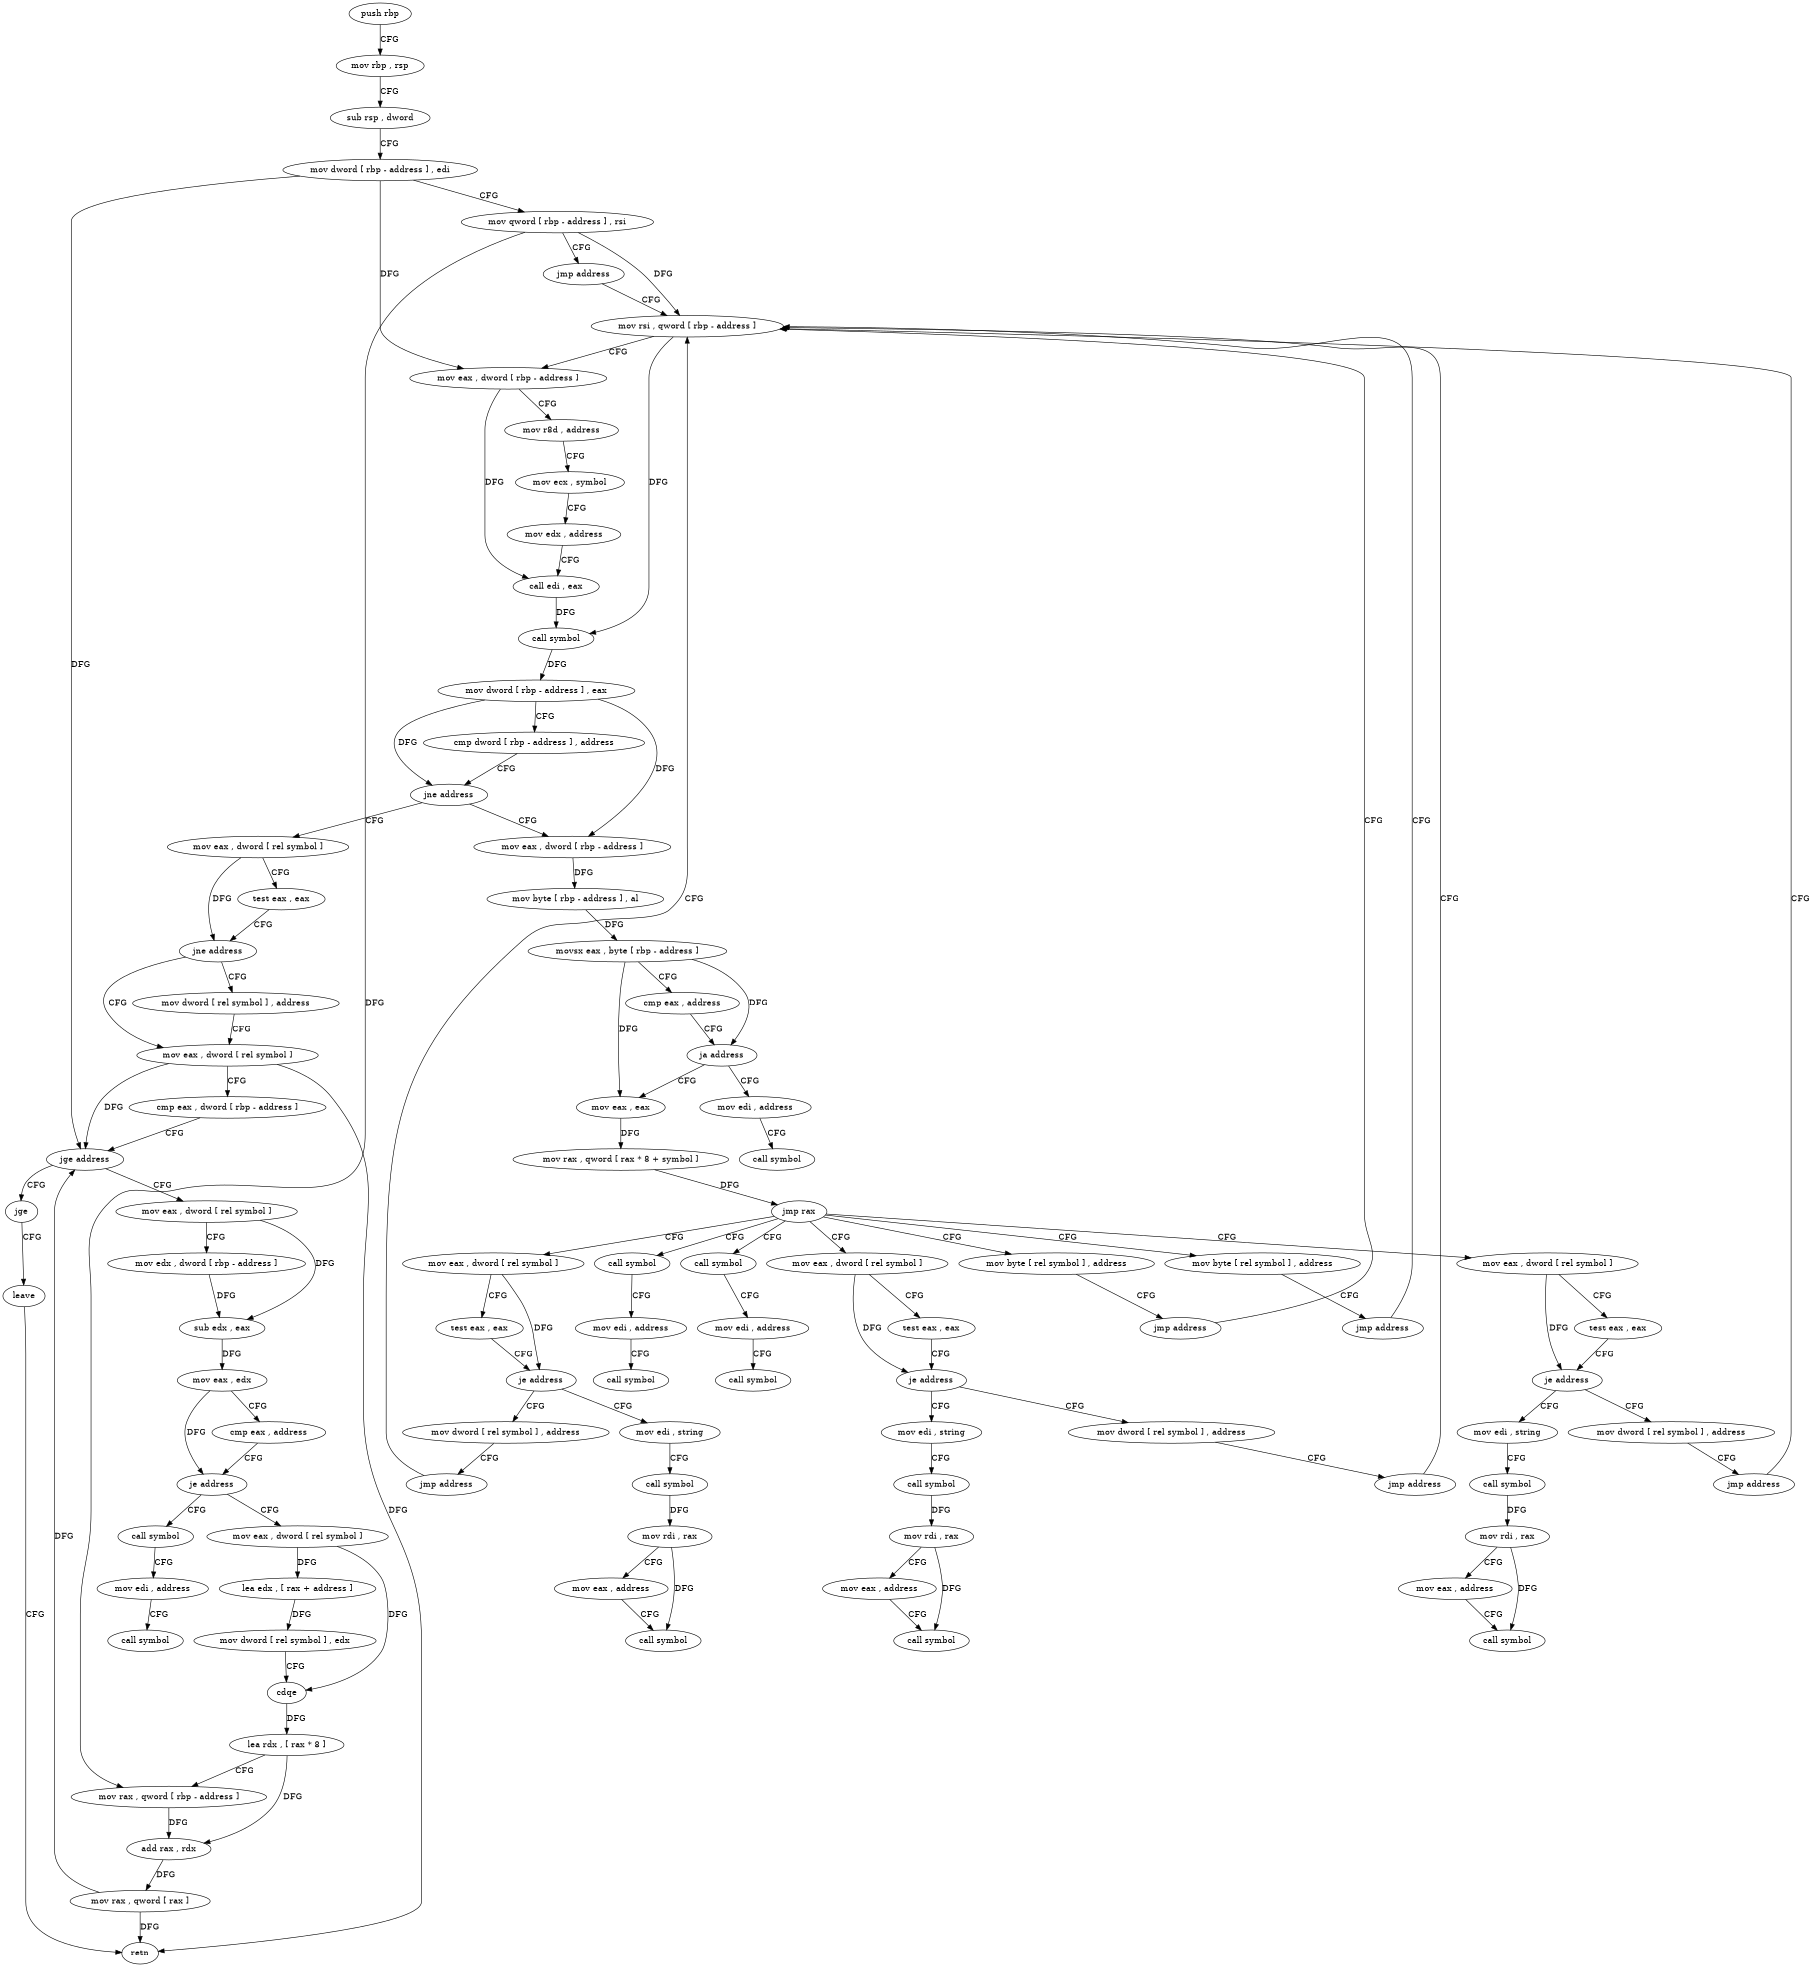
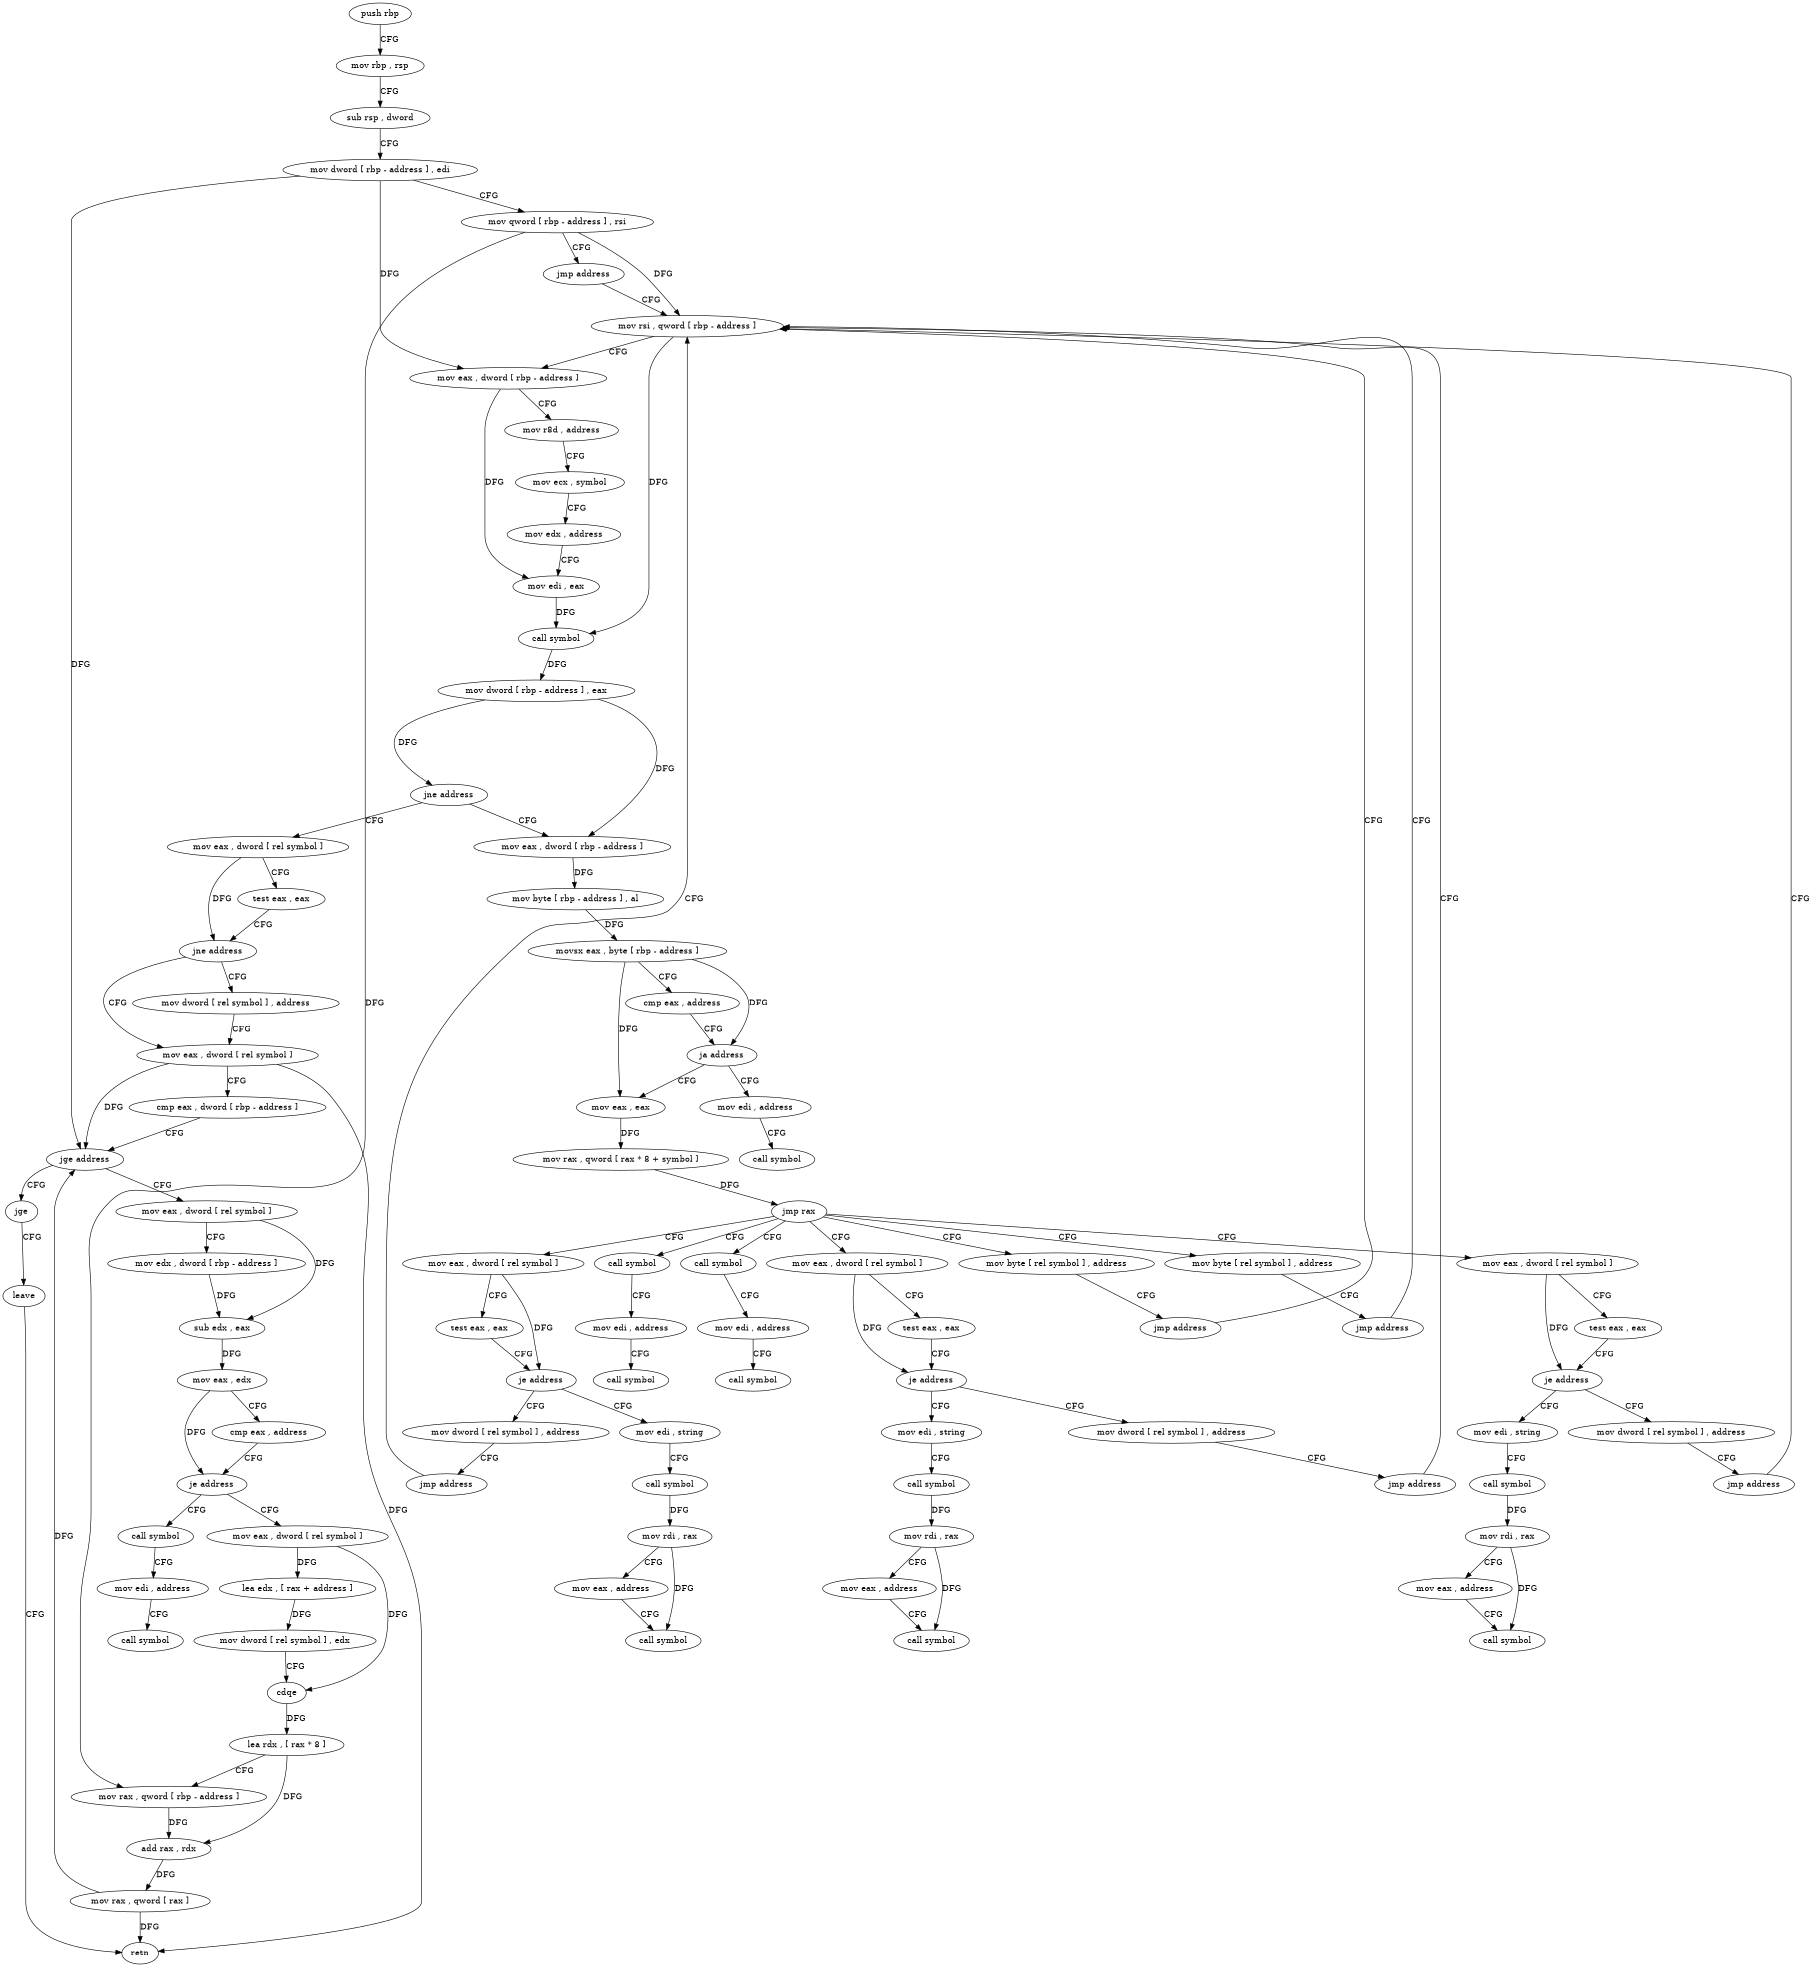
node "call edi , eax": label "call edi , eax" -> "mov edi , eax"
node "cmp dword [ rbp - address ] , address": removed
